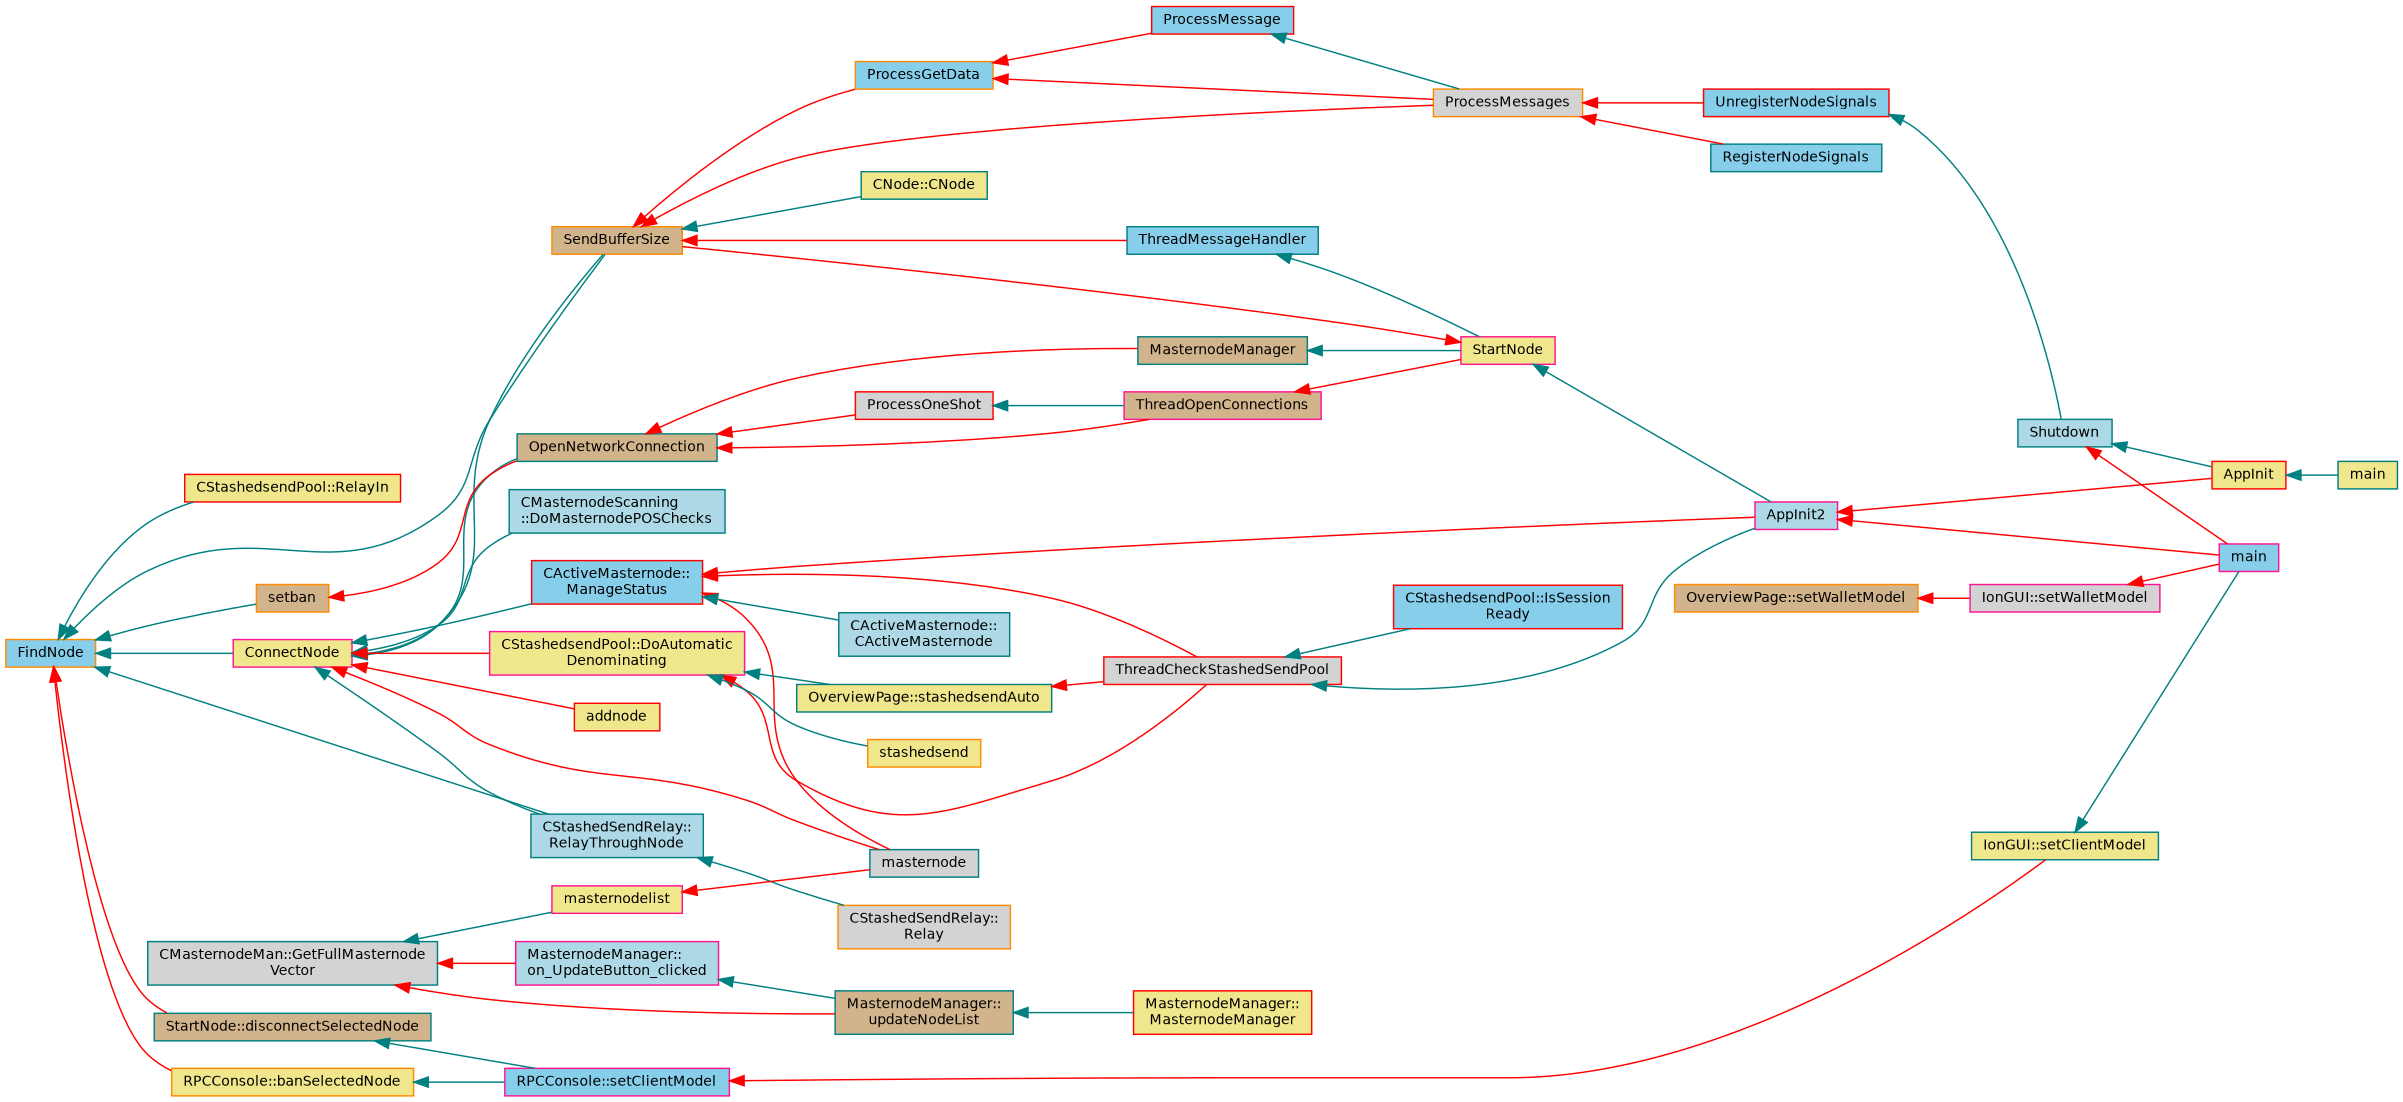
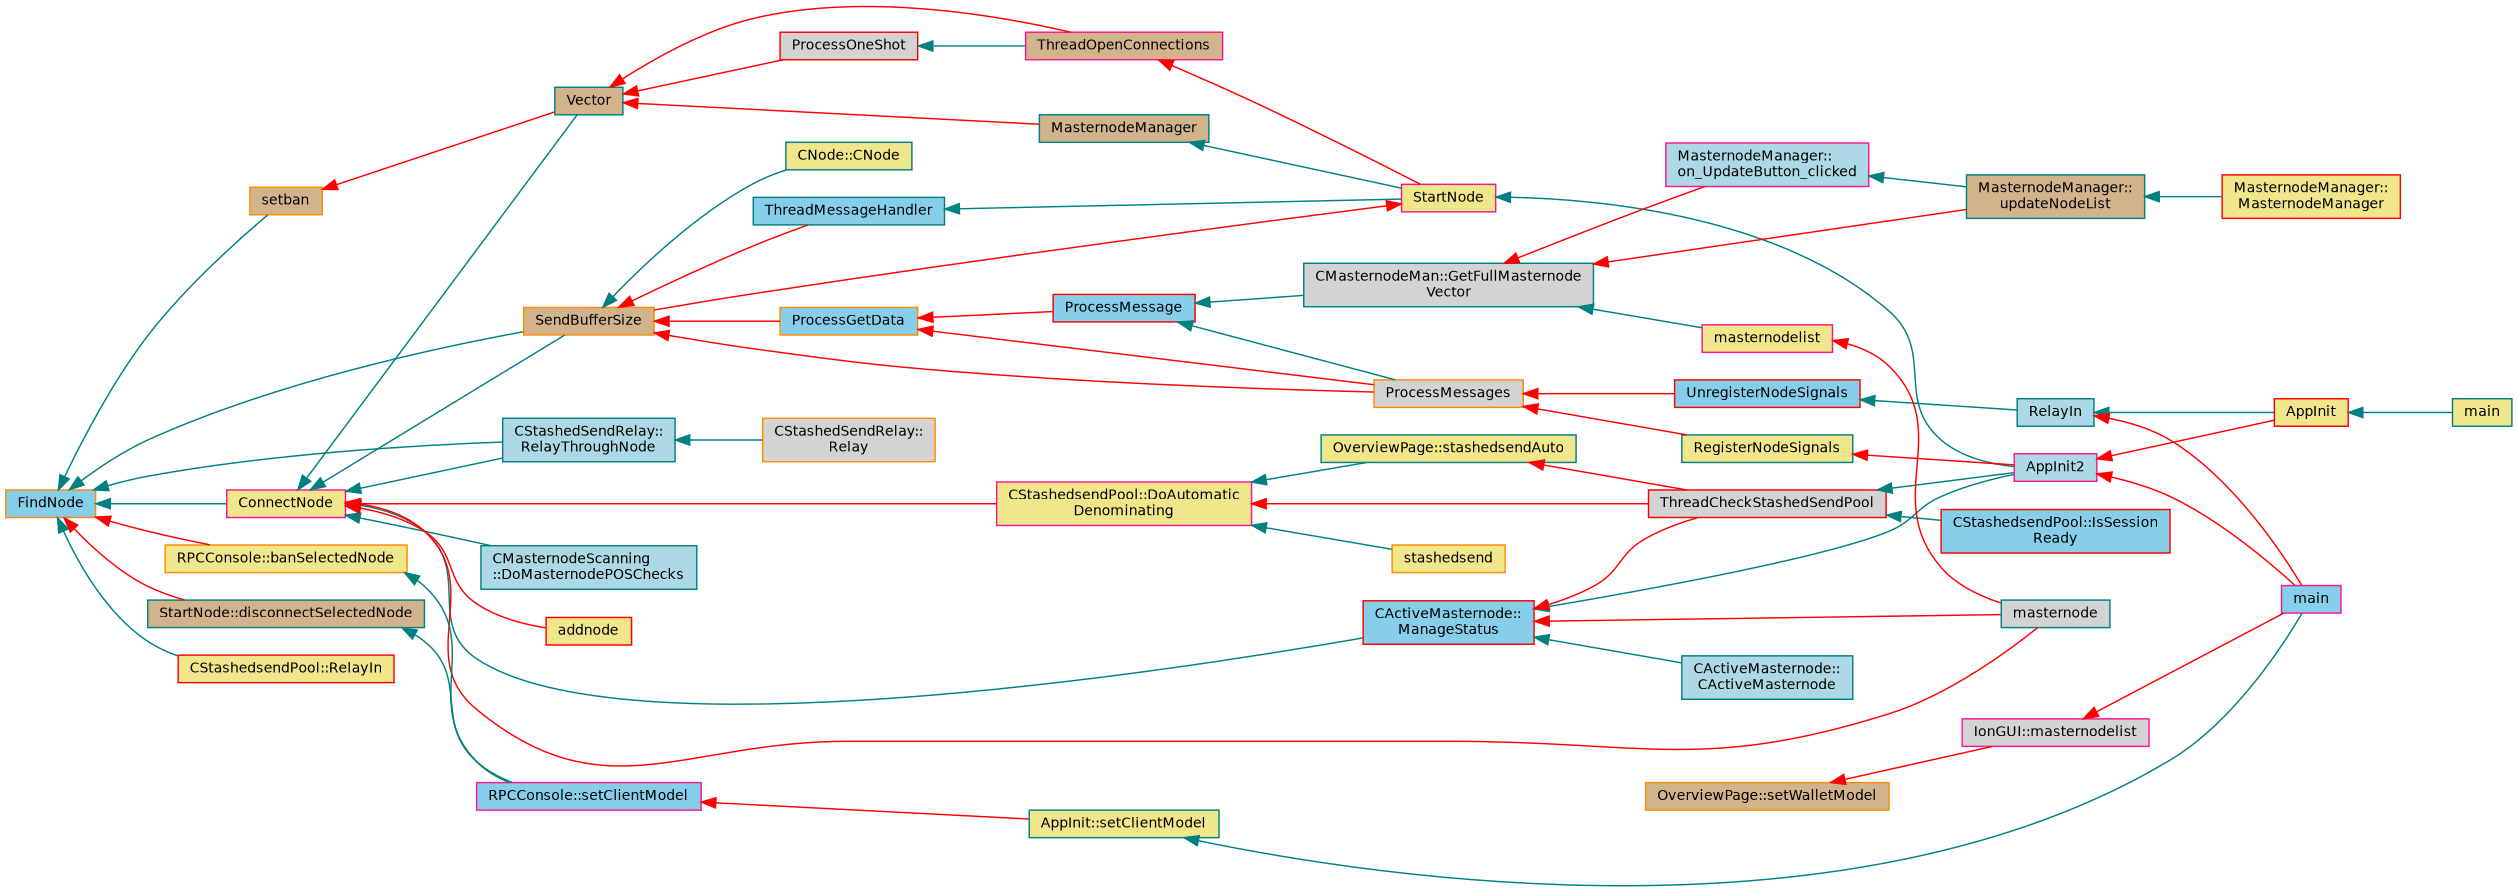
node "RegisterNodeSignals": fillcolor skyblue -> khaki
edge "CMasternodeMan::GetFullMasternode Vector" -> "ProcessMessage": added
node "Shutdown": label "Shutdown" -> "RelayIn"
node "OpenNetworkConnection": label "OpenNetworkConnection" -> "Vector"
edge "AppInit2" -> "RegisterNodeSignals": added
edge "AppInit2" -> "CActiveMasternode:: ManageStatus": color red -> teal
node "IonGUI::setWalletModel": label "IonGUI::setWalletModel" -> "IonGUI::masternodelist"
node "IonGUI::setClientModel": label "IonGUI::setClientModel" -> "AppInit::setClientModel"
